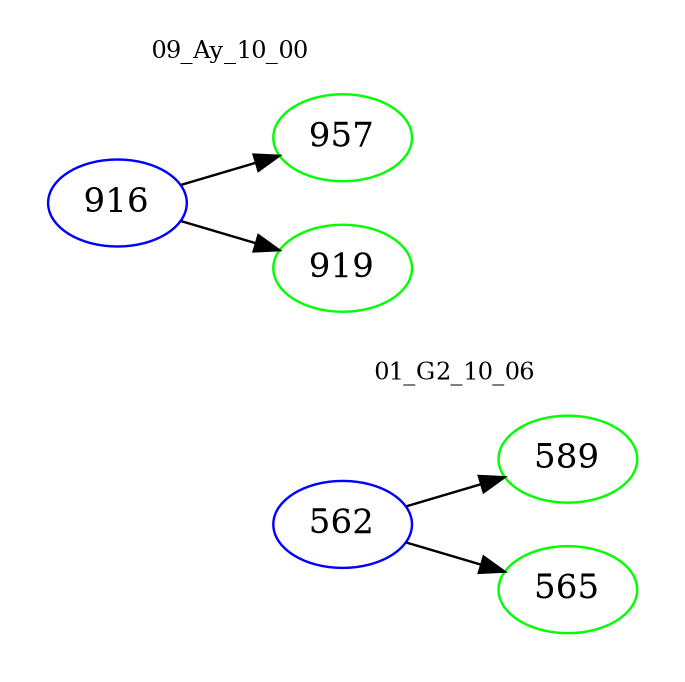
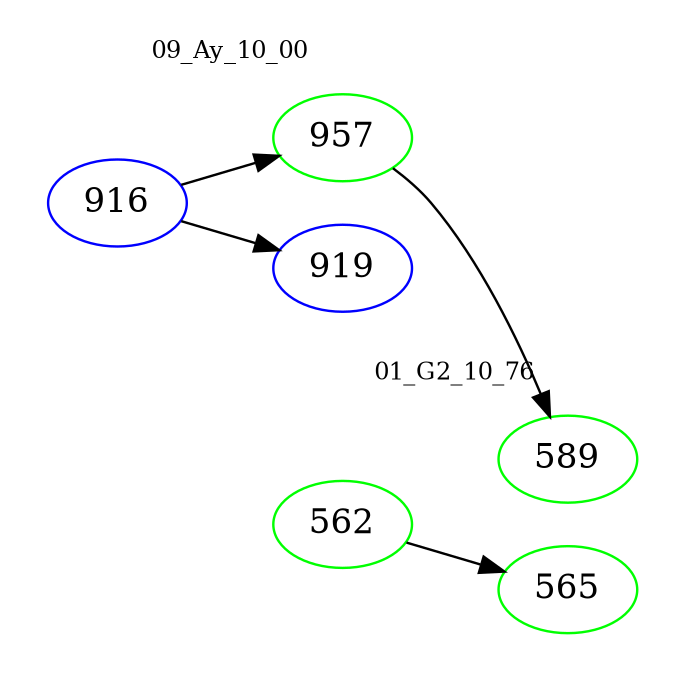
node "919": color green -> blue
cluster "01_G2_10_06": label "01_G2_10_06" -> "01_G2_10_76"
edge "562" -> "589": now "957" -> "589"
node "562": color blue -> green
